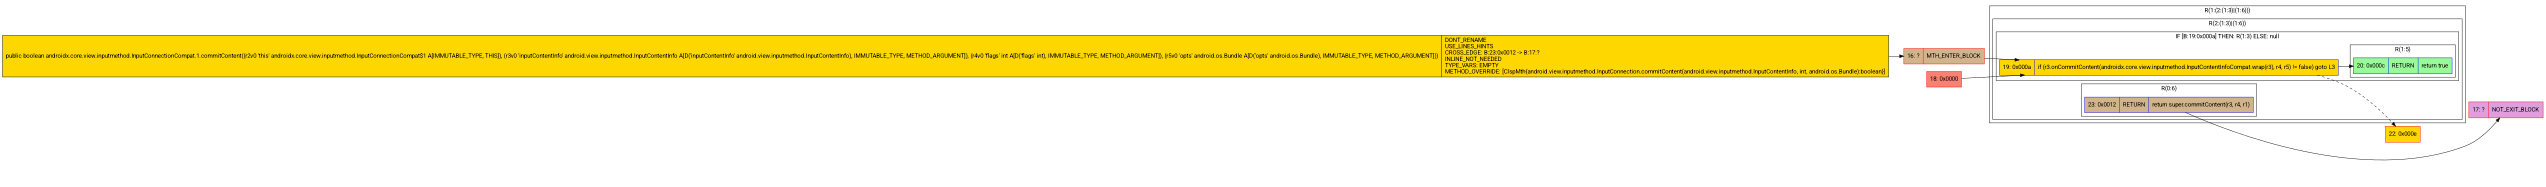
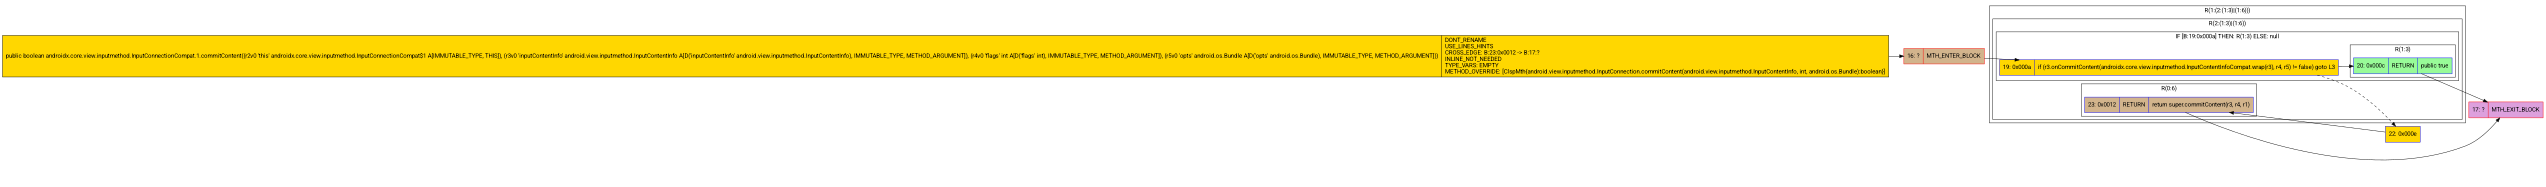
cluster "R(1:5)": label "R(1:5)" -> "R(1:3)"
node "20: 0x000c": text "return true" -> "public true"
node "18: 0x0000": removed
edge "20: 0x000c" -> "17: ?": added
node "17: ?": text "NOT_EXIT_BLOCK" -> "MTH_EXIT_BLOCK"
edge "22: 0x000e" -> "23: 0x0012": added
node "22: 0x000e": color red -> blue
